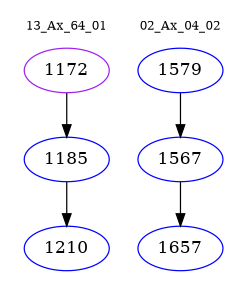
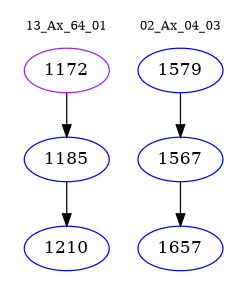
cluster "02_Ax_04_02": label "02_Ax_04_02" -> "02_Ax_04_03"
